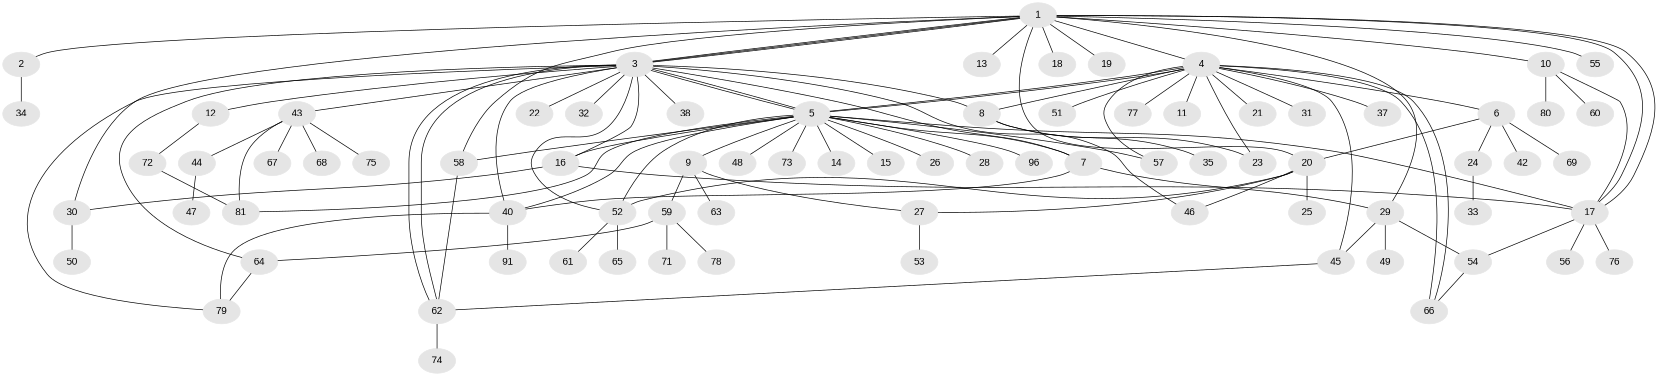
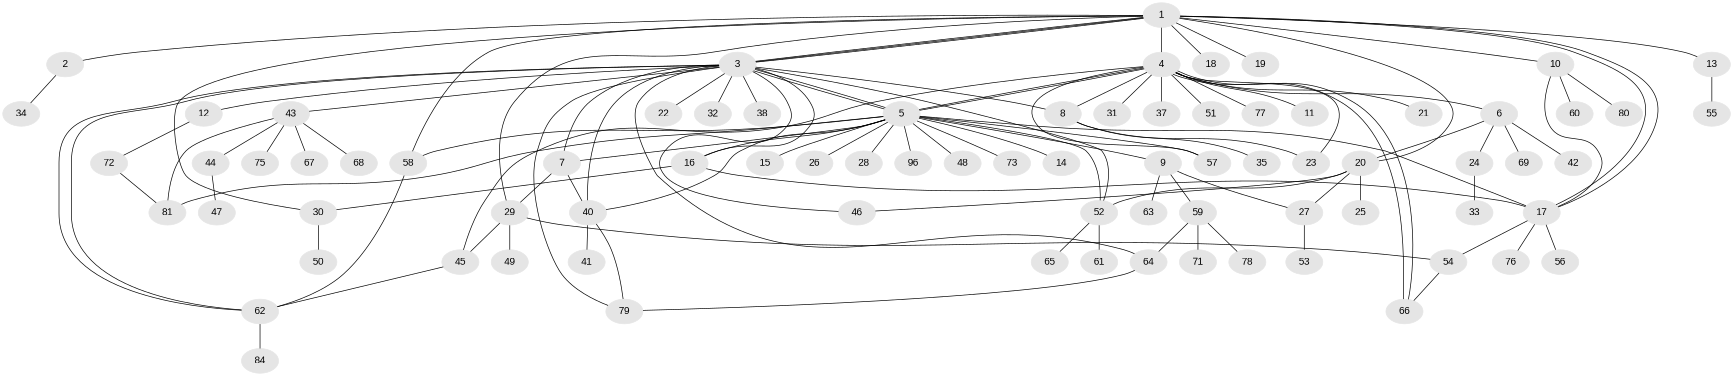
edge "1" -- "55": now "13" -- "55"
node "91": label "91" -> "41"
node "74": label "74" -> "84"
